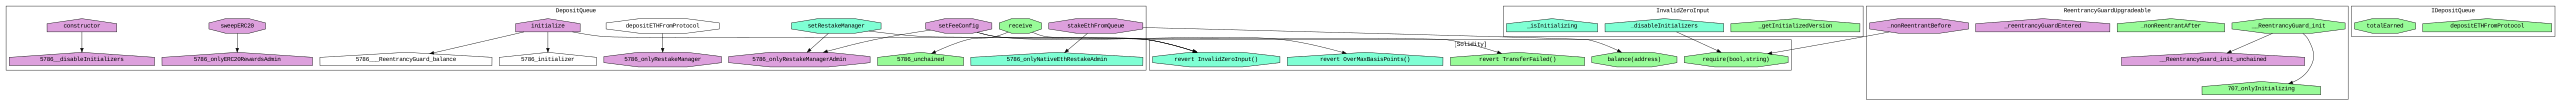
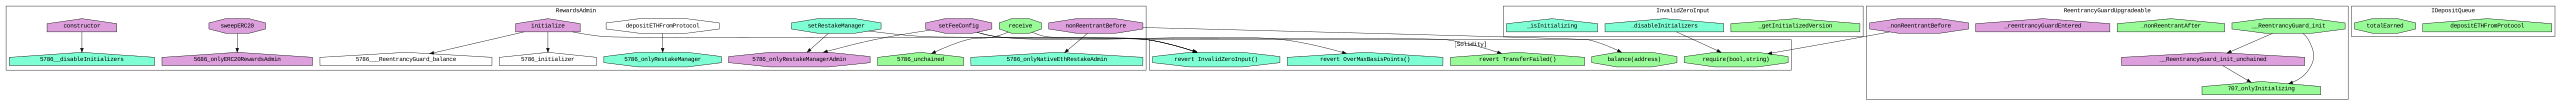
cluster "DepositQueue": label "DepositQueue" -> "RewardsAdmin"
node "stakeEthFromQueue": label "stakeEthFromQueue" -> "nonReentrantBefore"
node "5786__disableInitializers": fillcolor plum -> aquamarine
node "5786_onlyERC20RewardsAdmin": label "5786_onlyERC20RewardsAdmin" -> "5686_onlyERC20RewardsAdmin"
node "5786_onlyRestakeManager": fillcolor plum -> aquamarine
edge "__ReentrancyGuard_init_unchained" -> "707_onlyInitializing": added
